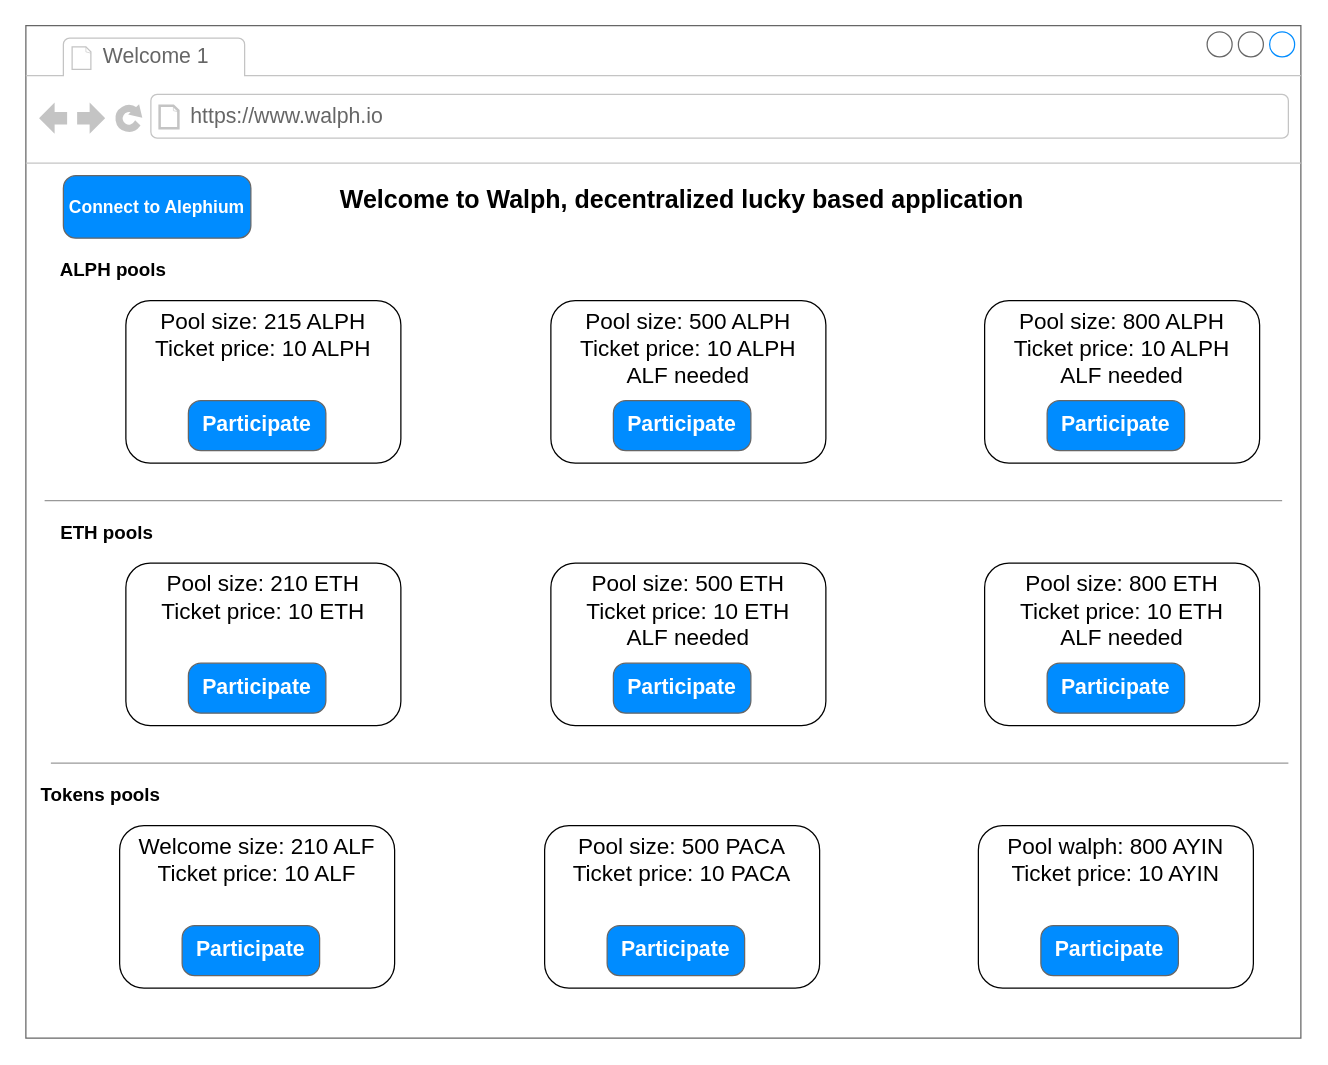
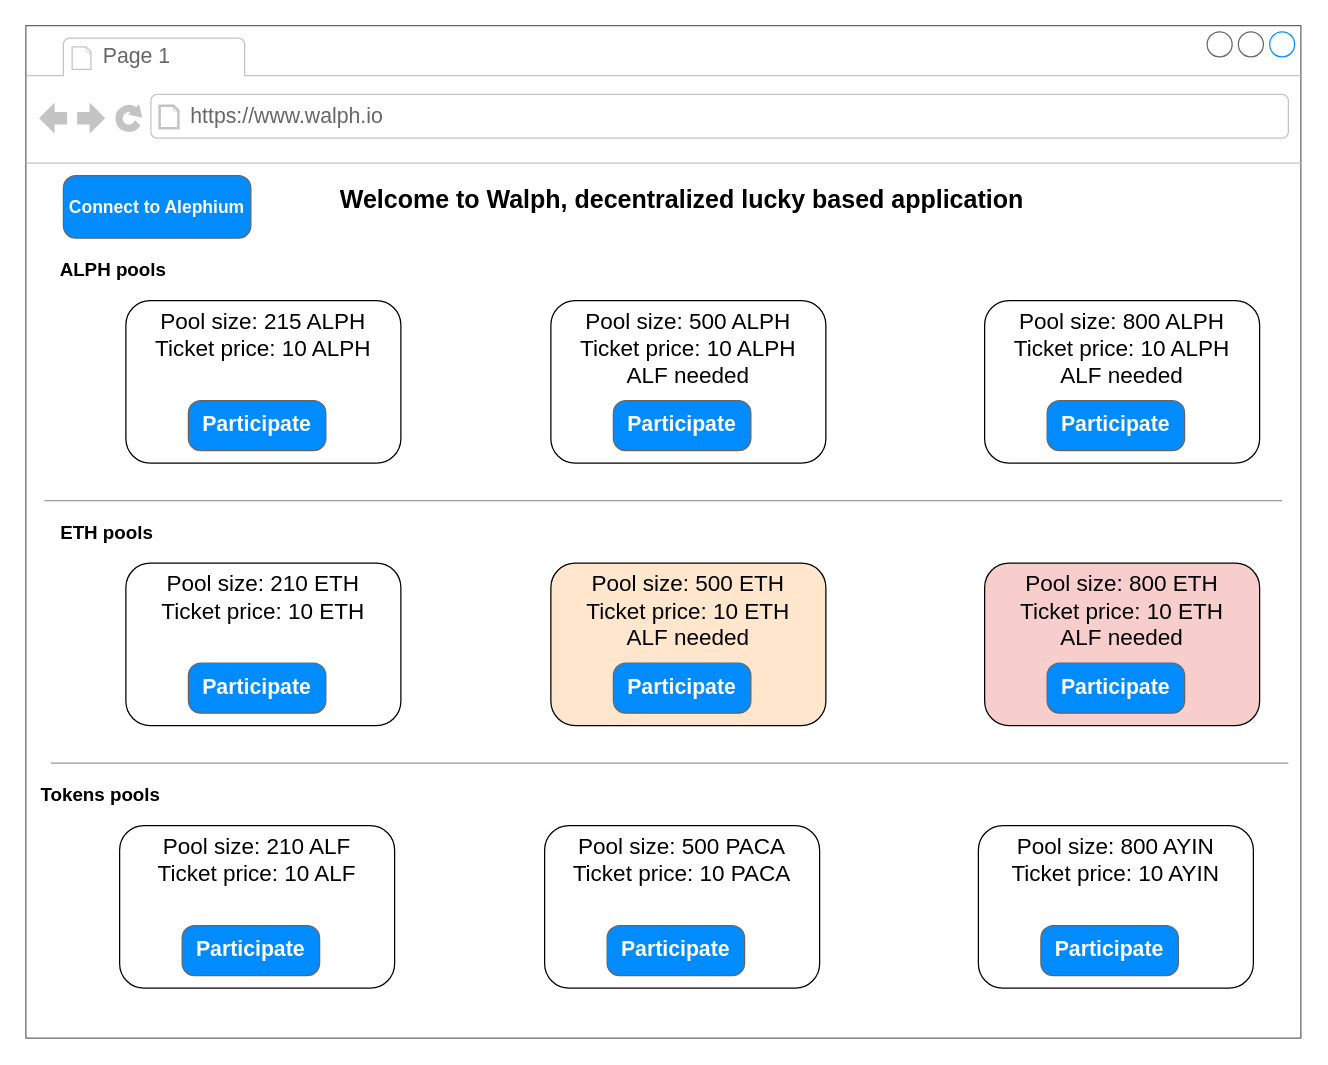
node "Welcome 1": label "Welcome 1" -> "Page 1"
node "Pool size: 500 ETHTicket price: 10 ETH ALF needed": fillcolor #ffffff -> #ffe6cc
node "Pool size: 800 ETHTicket price: 10 ETH ALF needed": fillcolor #ffffff -> #f8cecc
node "Welcome size: 210 ALFTicket price: 10 ALF": label "Welcome size: 210 ALFTicket price: 10 ALF" -> "Pool size: 210 ALFTicket price: 10 ALF"
node "Pool walph: 800 AYINTicket price: 10 AYIN": label "Pool walph: 800 AYINTicket price: 10 AYIN" -> "Pool size: 800 AYINTicket price: 10 AYIN"
